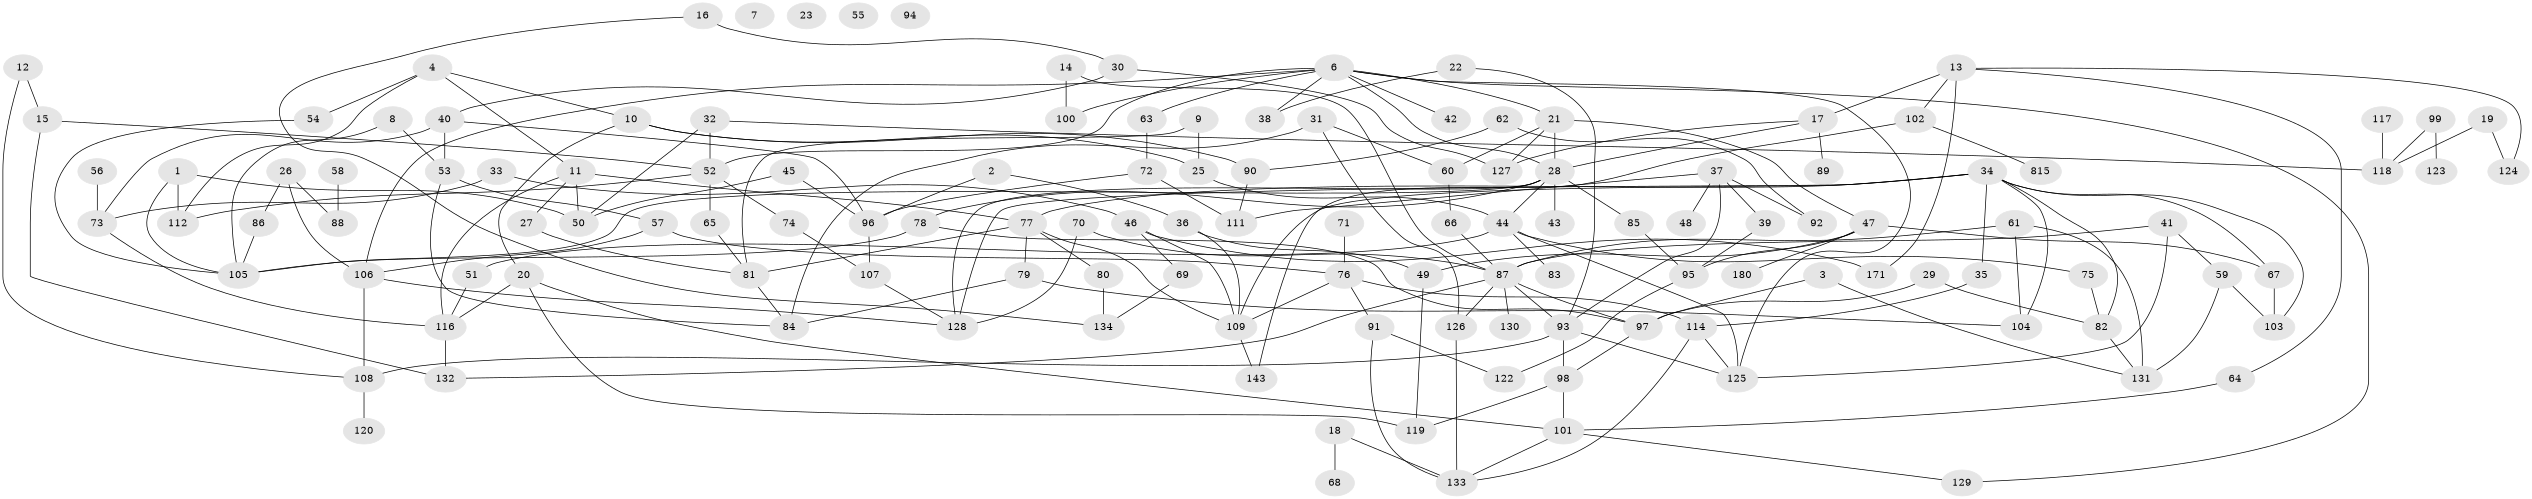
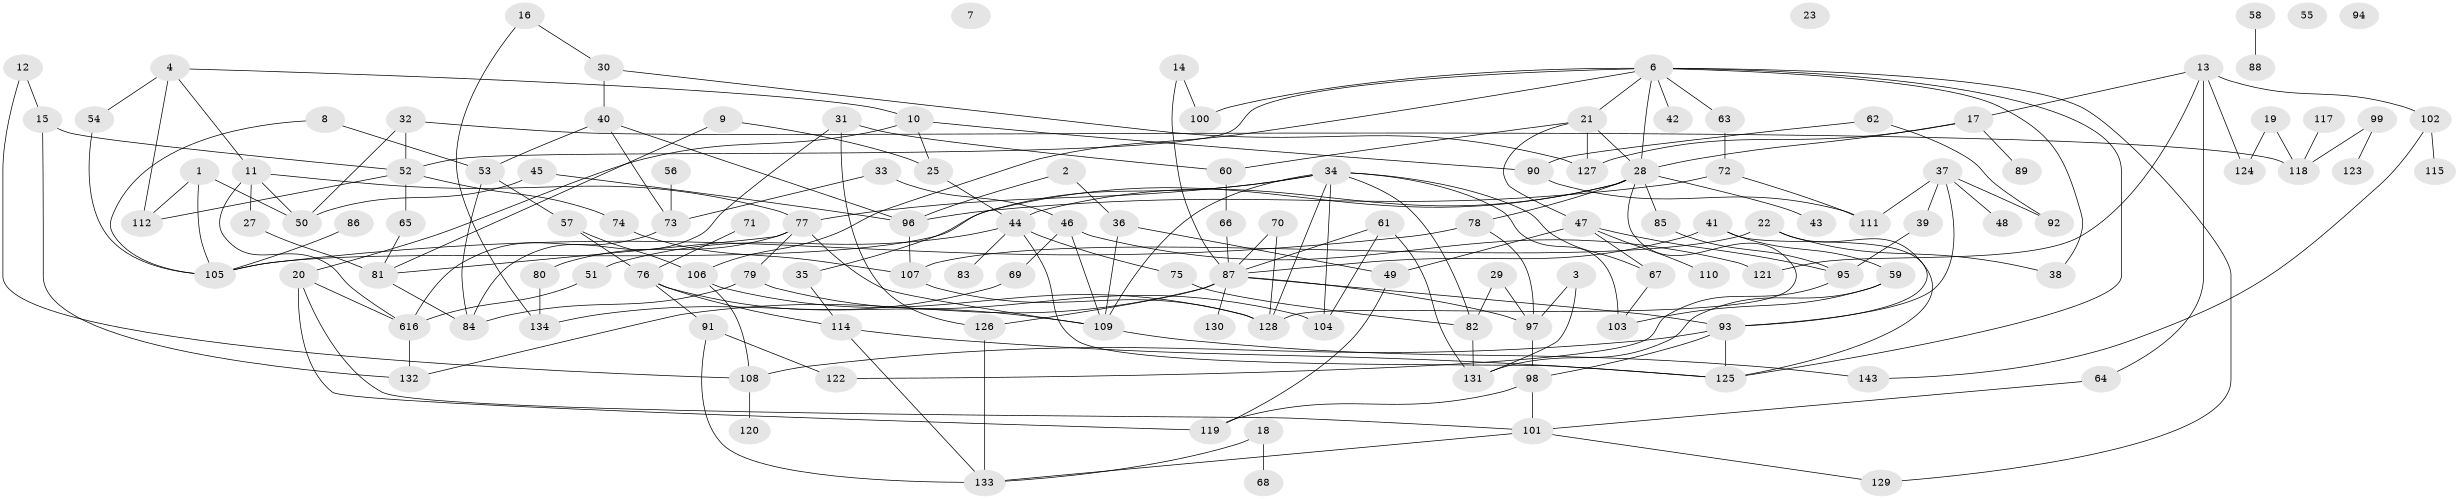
node "26": removed
node "815": label "815" -> "115"
edge "22" -- "107": added
node "180": label "180" -> "110"
node "171": label "171" -> "121"
node "116": label "116" -> "616"
